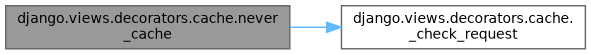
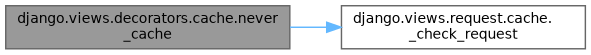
node "django.views.decorators.cache. _check_request": label "django.views.decorators.cache. _check_request" -> "django.views.request.cache. _check_request"
